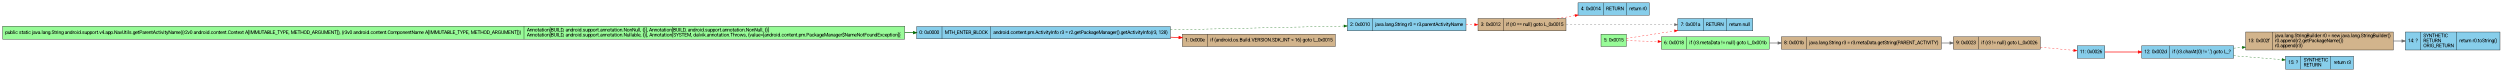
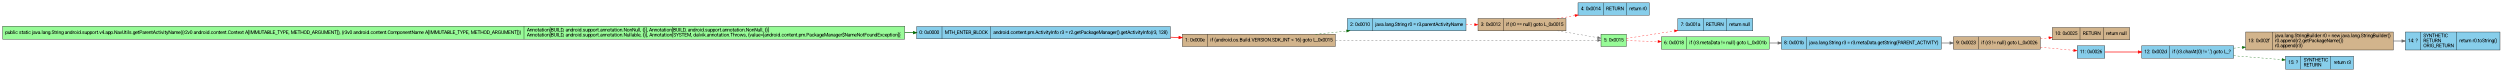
edge "3: 0x0012" -> "7: 0x001a": now "3: 0x0012" -> "5: 0x0015"
edge "0: 0x0000" -> "2: 0x0010": now "1: 0x000e" -> "2: 0x0010"
node "10: 0x0025": added
edge "1: 0x000e" -> "5: 0x0015": added
node "8: 0x001b": fillcolor tan -> skyblue
